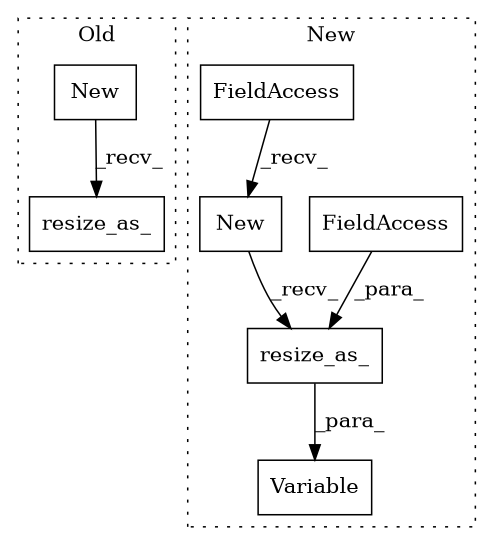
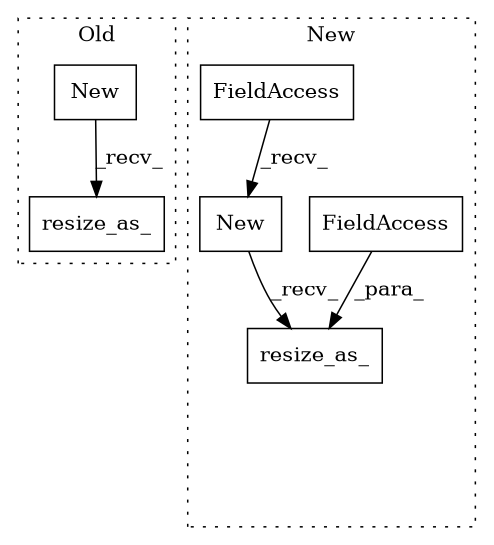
node "Variable": removed
